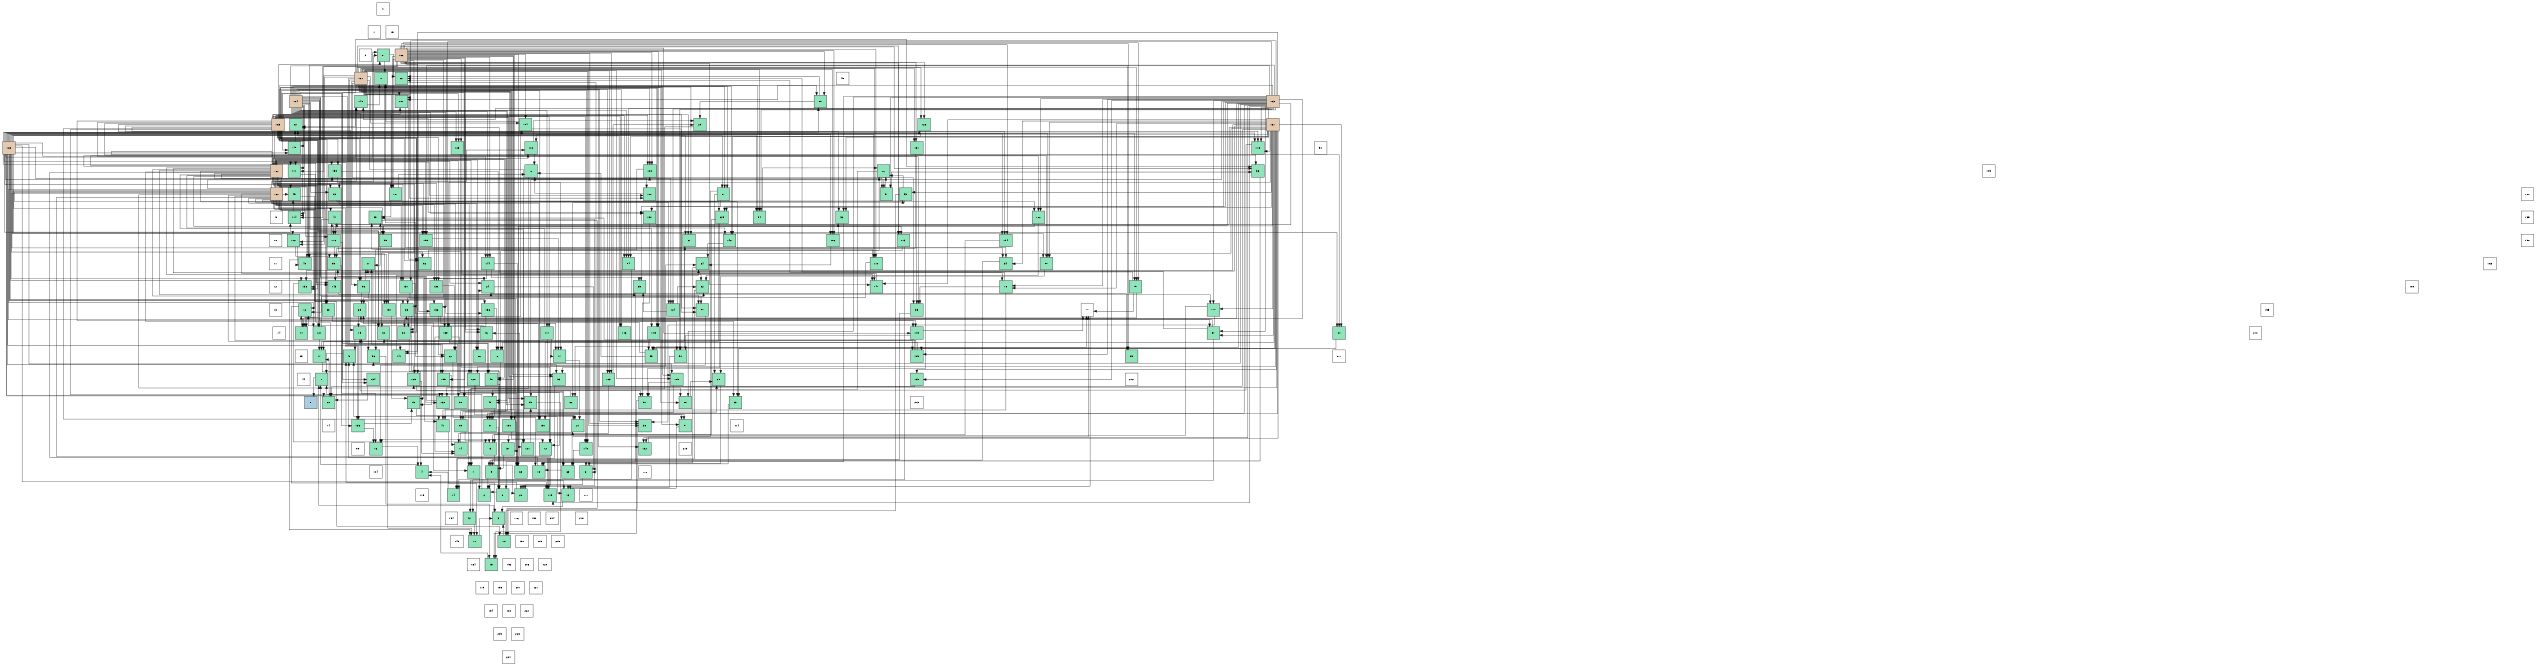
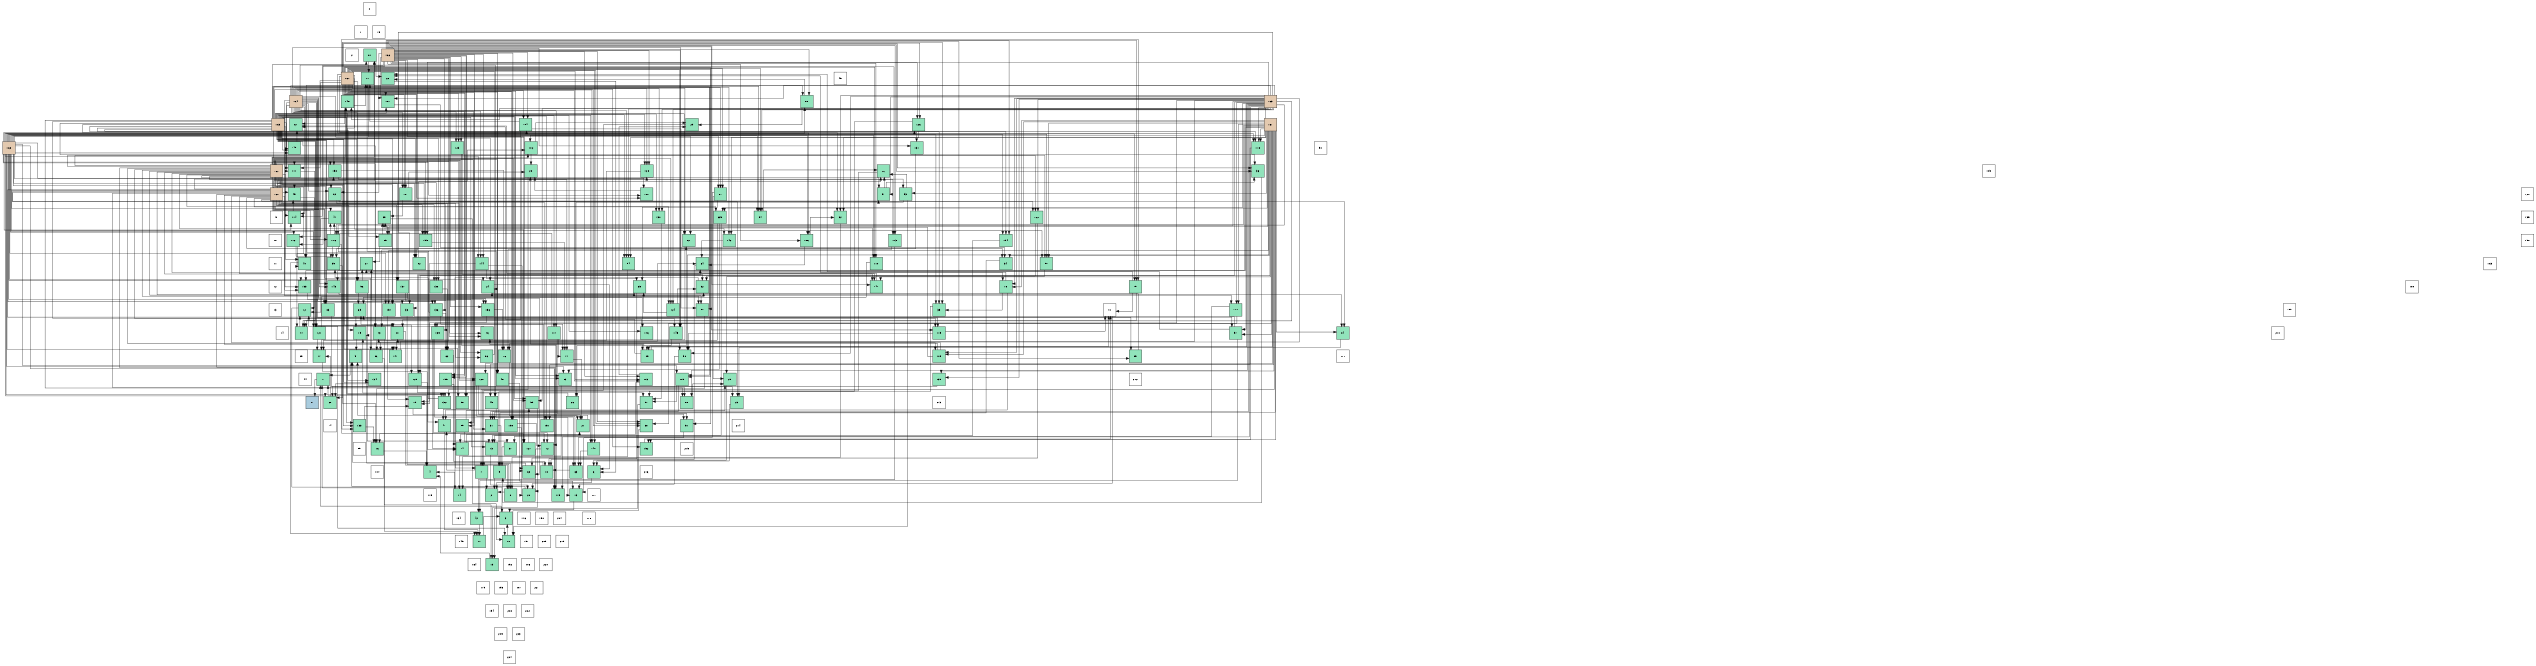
edge "166" -> "156": added
edge "168" -> "33": now "168" -> "157"
